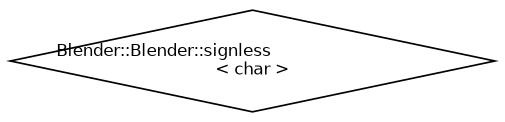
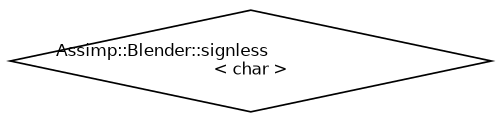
node "Blender::Blender::signless < char >": label "Blender::Blender::signless < char >" -> "Assimp::Blender::signless < char >"
